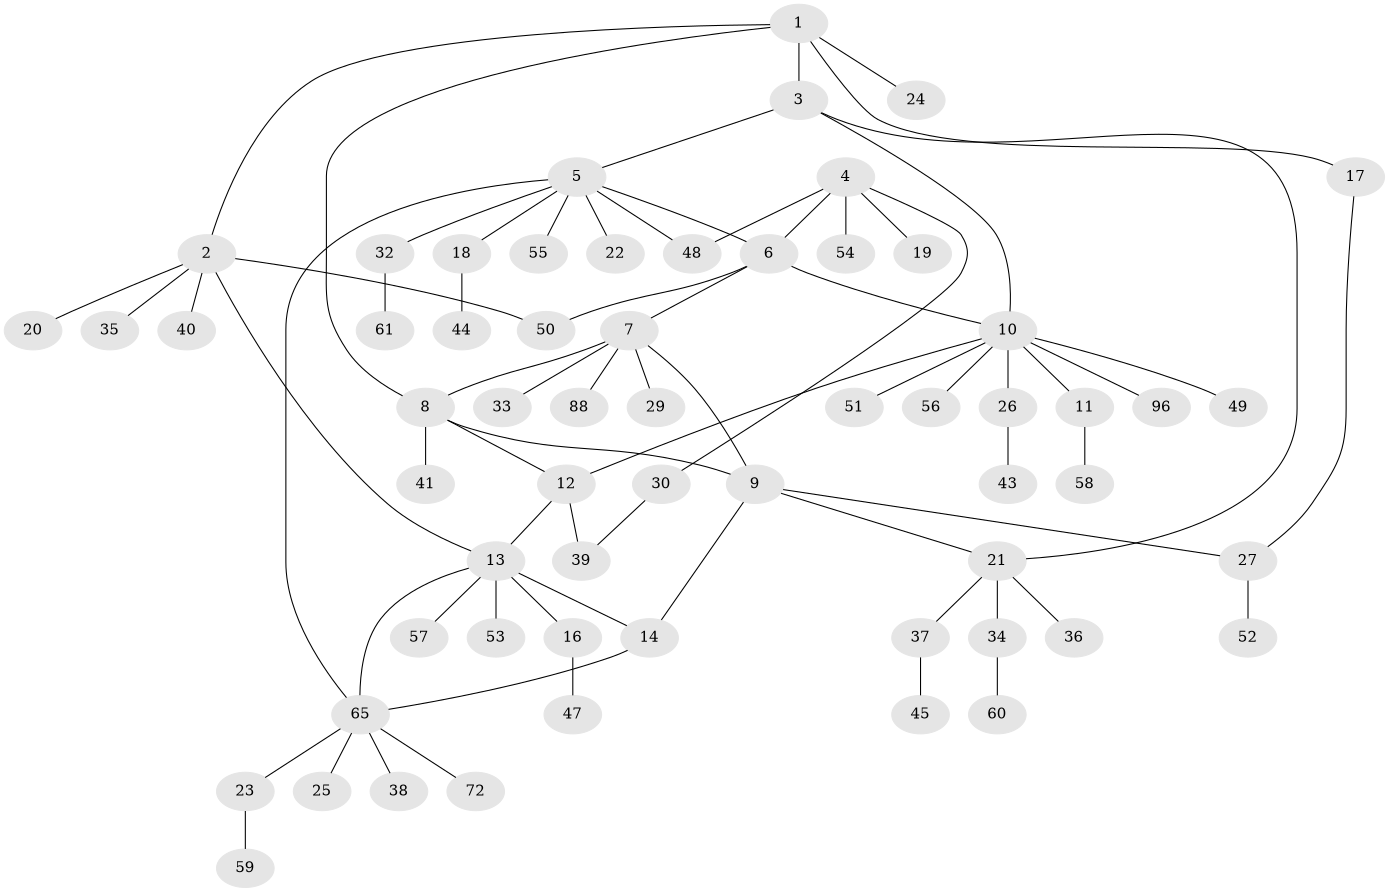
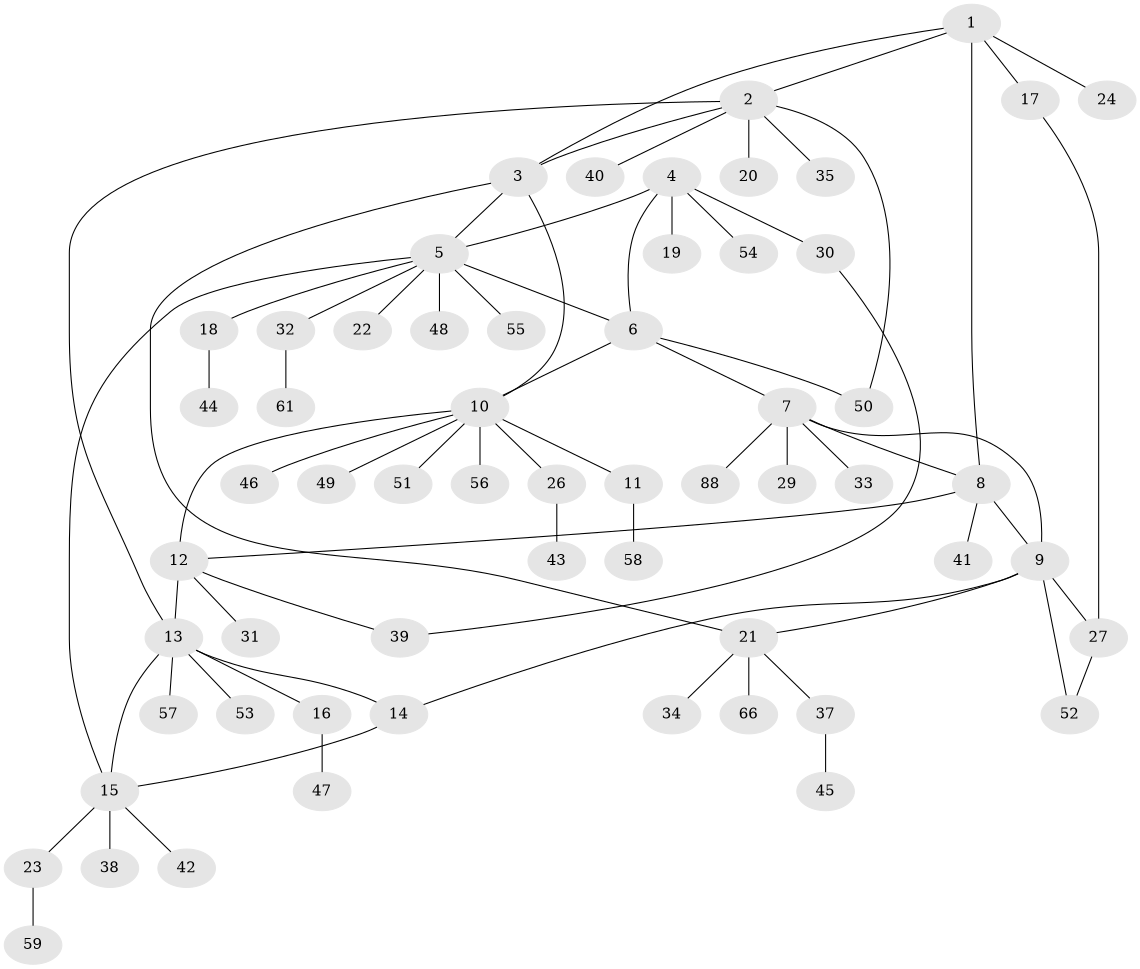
edge "2" -- "3": added
edge "4" -- "48": now "4" -- "5"
node "96": label "96" -> "46"
node "31": added
edge "9" -- "52": added
node "36": label "36" -> "66"
node "65": label "65" -> "15"
node "60": removed
node "25": removed
node "72": label "72" -> "42"
